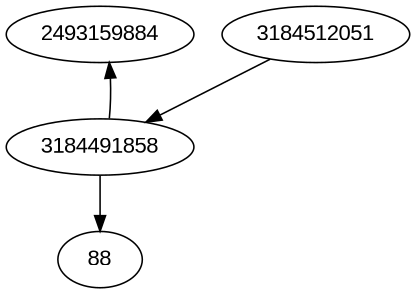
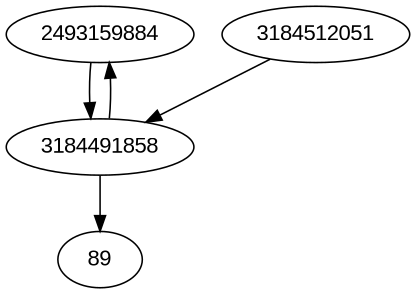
edge "2493159884" -> "3184491858": added
node "88": label "88" -> "89"
